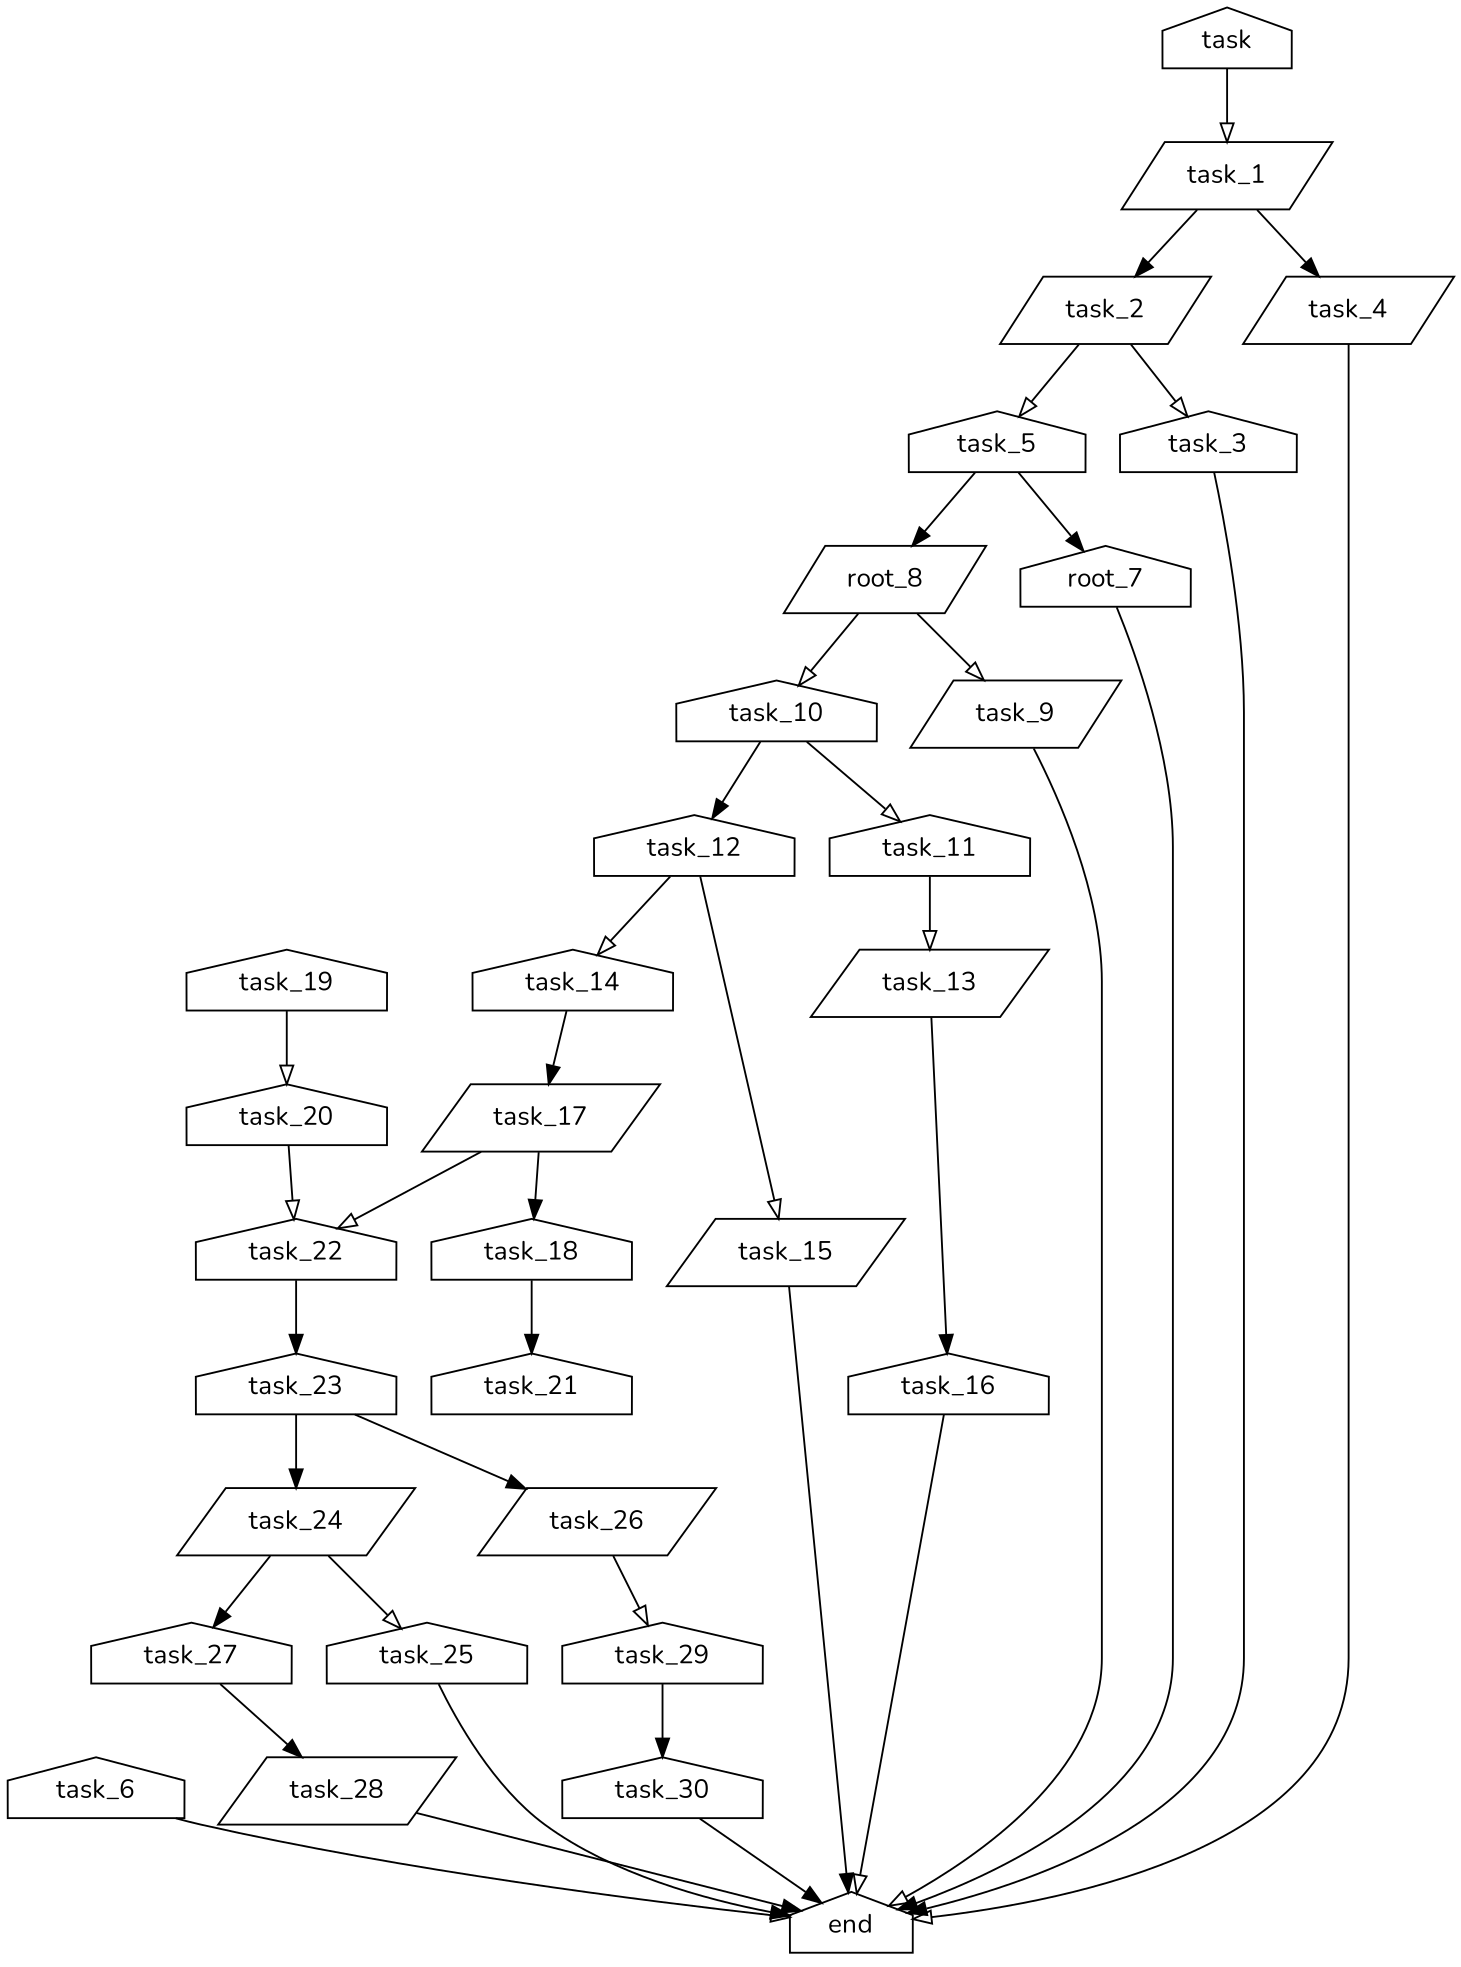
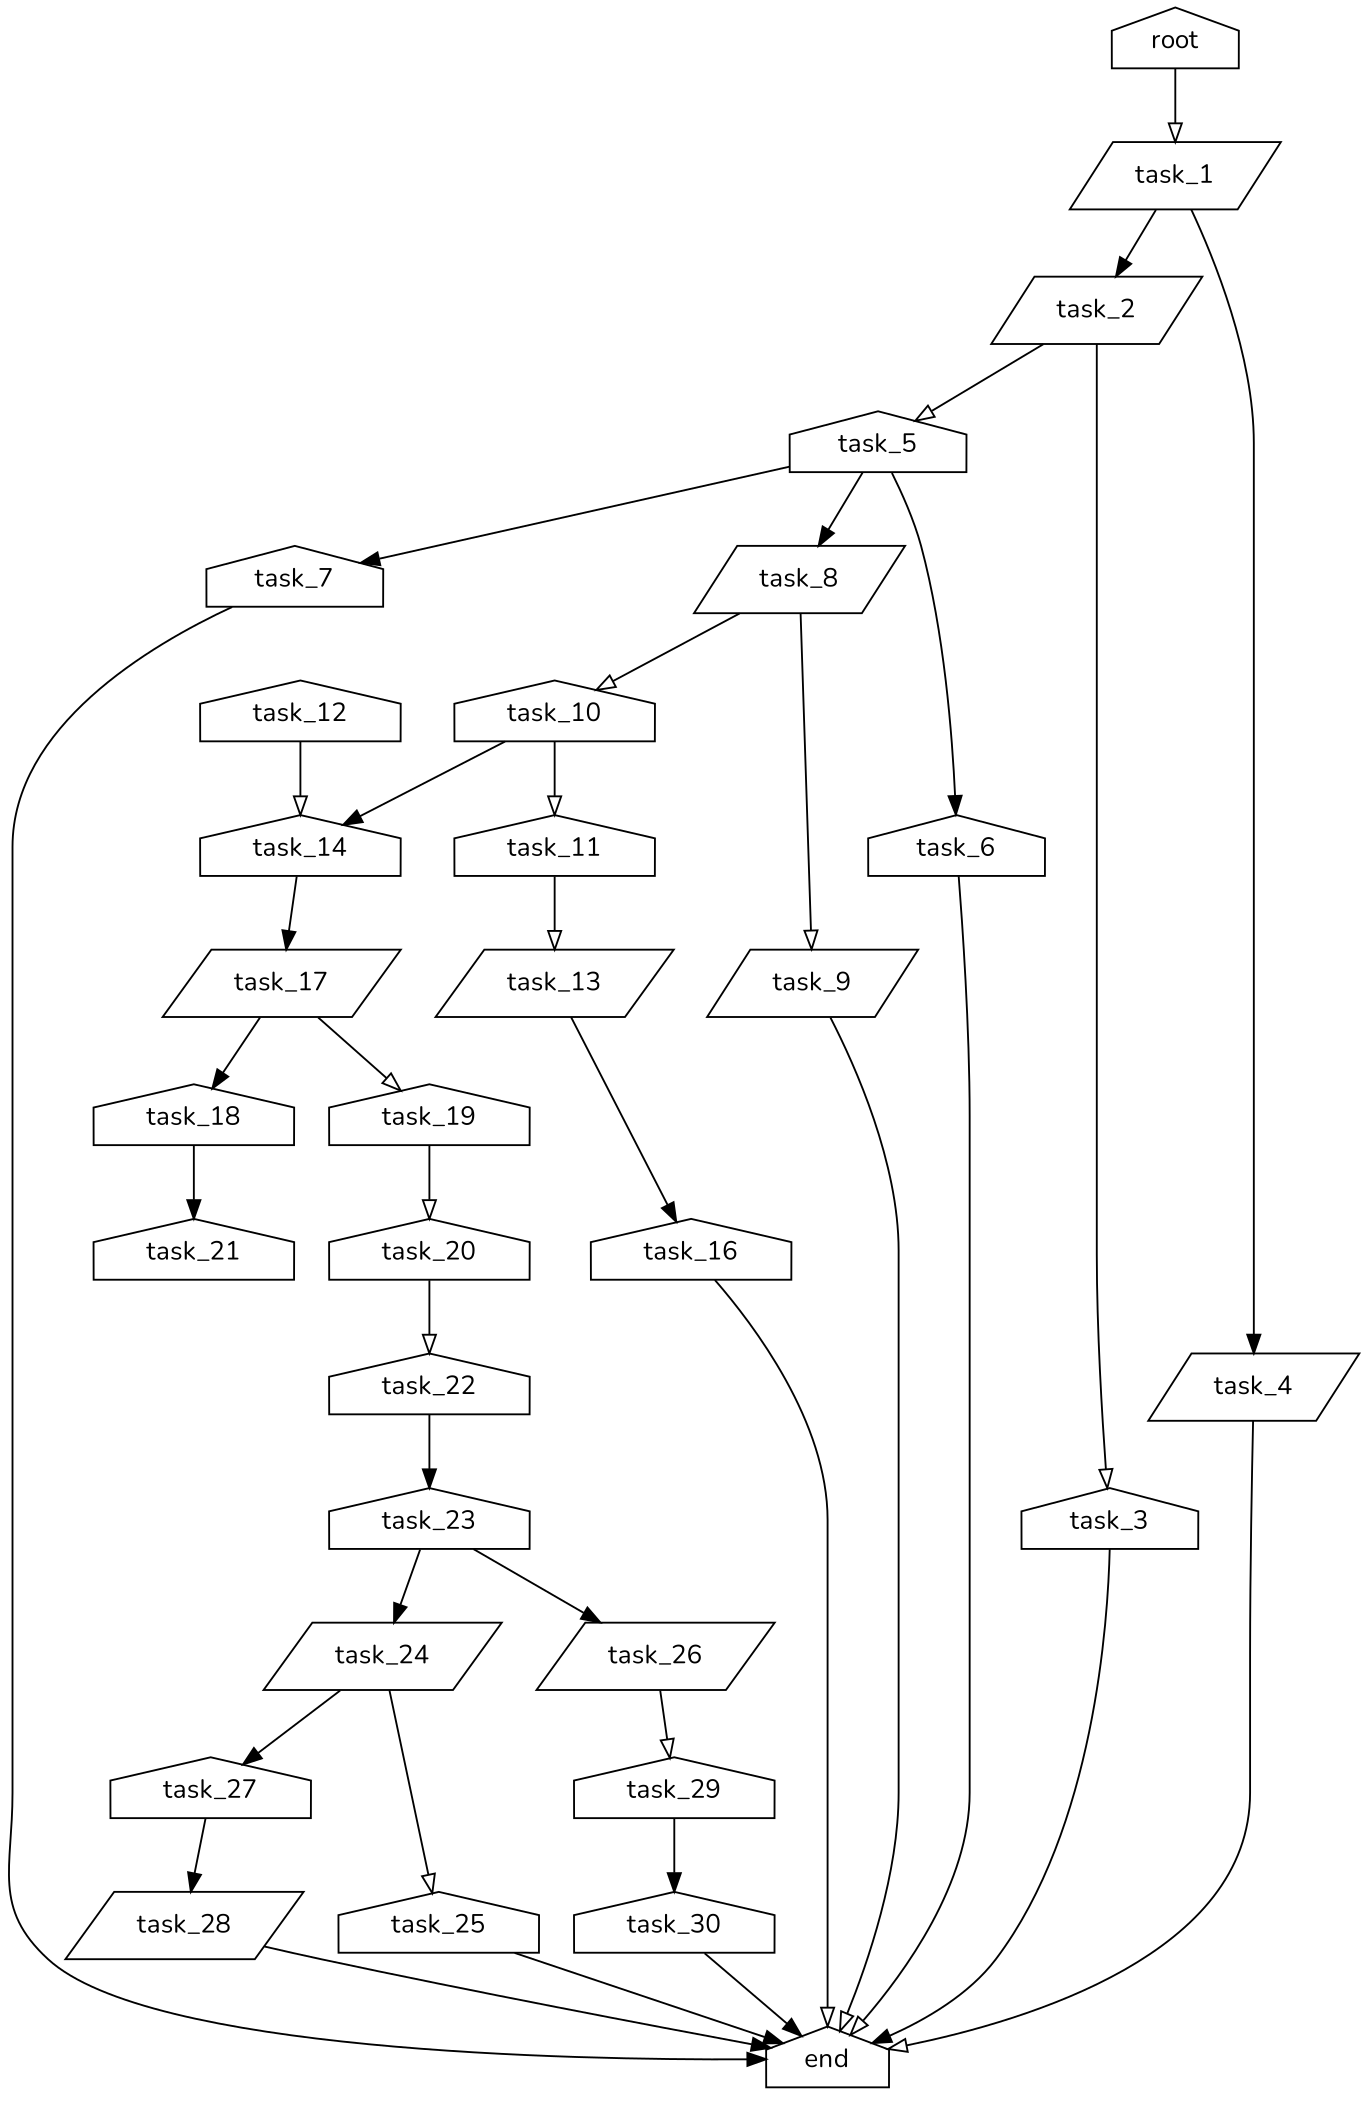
node "task": label "task" -> "root"
node "root_8": label "root_8" -> "task_8"
node "root_7": label "root_7" -> "task_7"
edge "task_5" -> "task_6": added
edge "task_10" -> "task_12": now "task_10" -> "task_14"
edge "task_17" -> "task_22": now "task_17" -> "task_19"
node "task_15": removed
